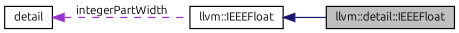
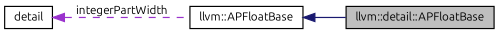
node "llvm::IEEEFloat": label "llvm::IEEEFloat" -> "llvm::APFloatBase"
node "llvm::detail::IEEEFloat": label "llvm::detail::IEEEFloat" -> "llvm::detail::APFloatBase"
